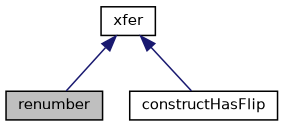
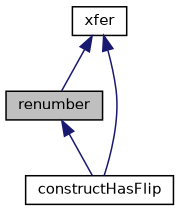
edge "constructHasFlip" -> "renumber": added
